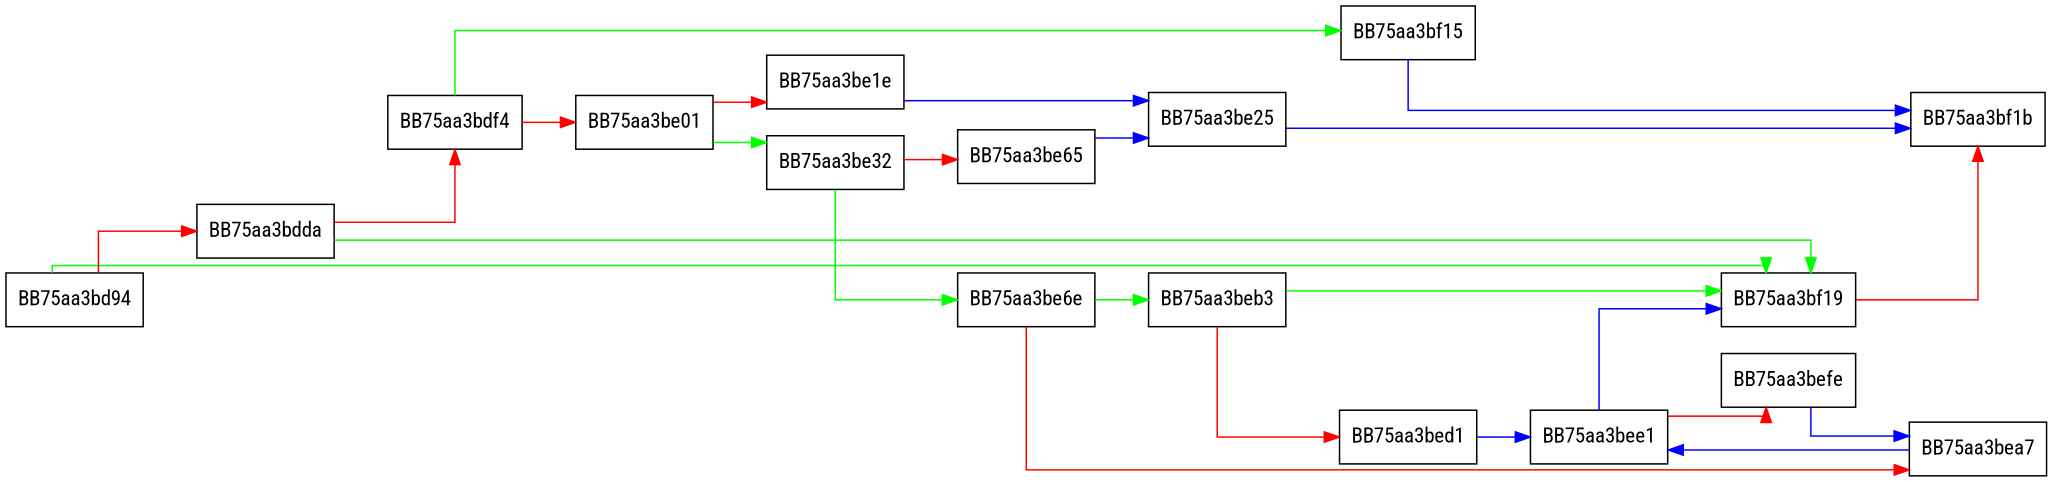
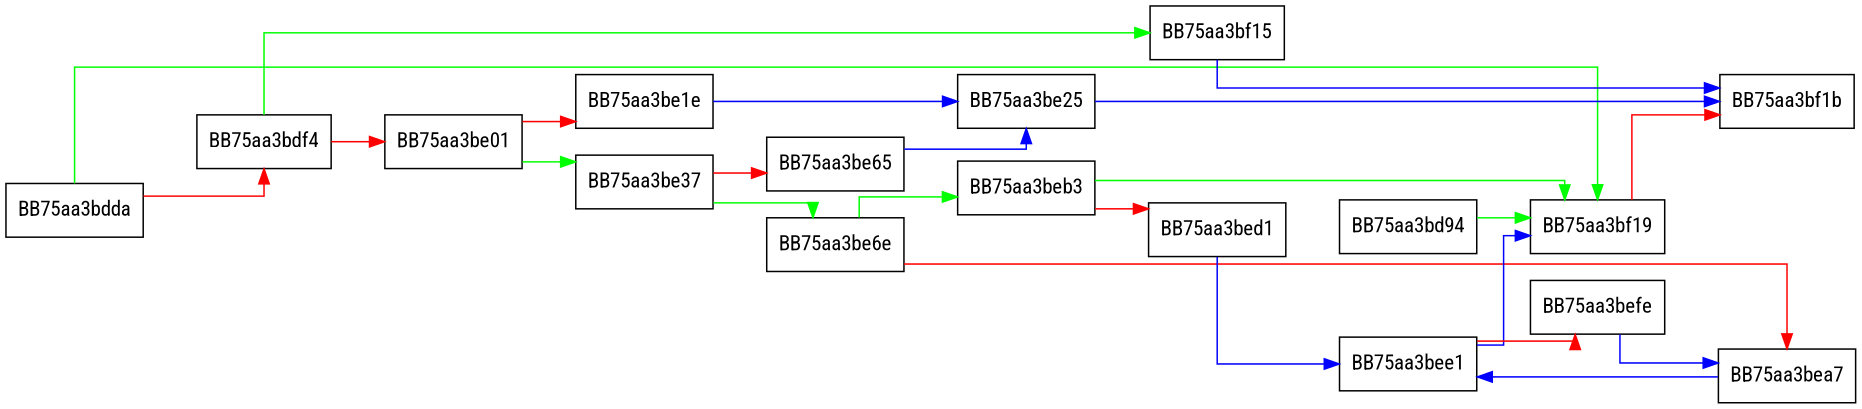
node "BB75aa3be32": label "BB75aa3be32" -> "BB75aa3be37"
edge "BB75aa3bd94" -> "BB75aa3bdda": removed
